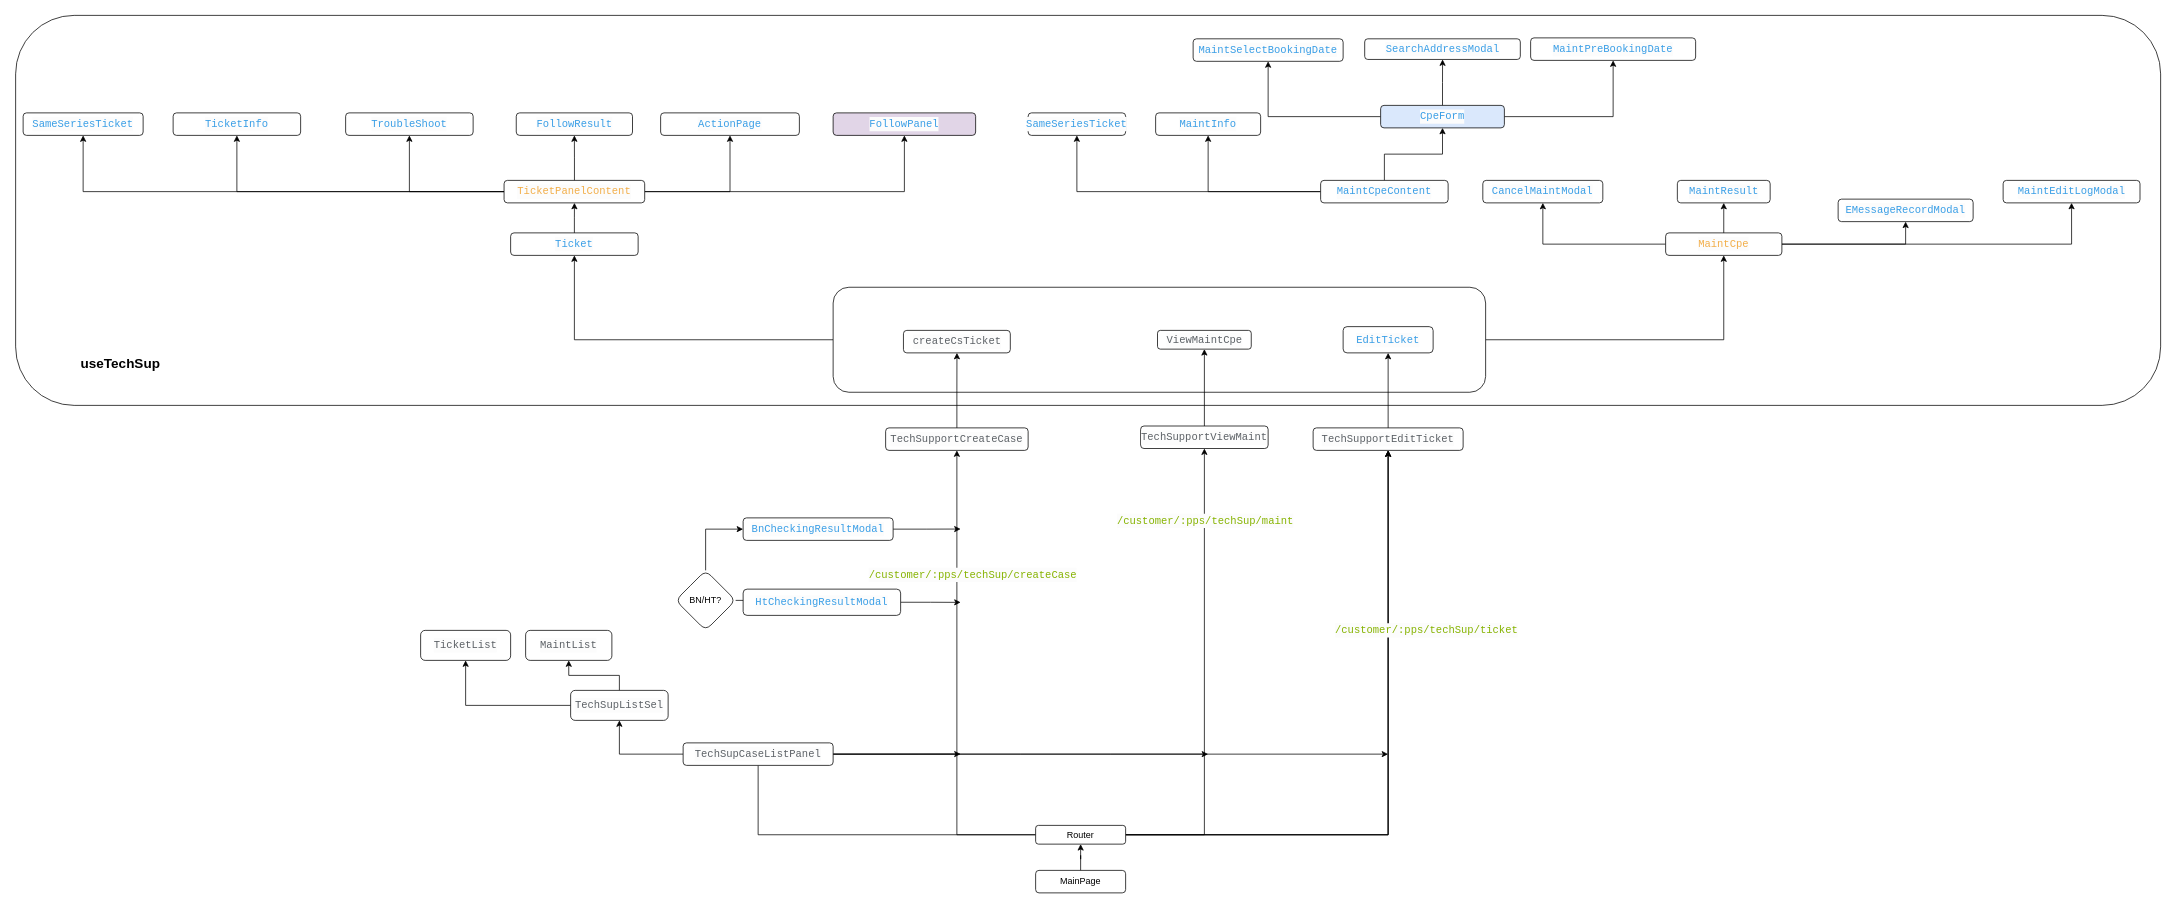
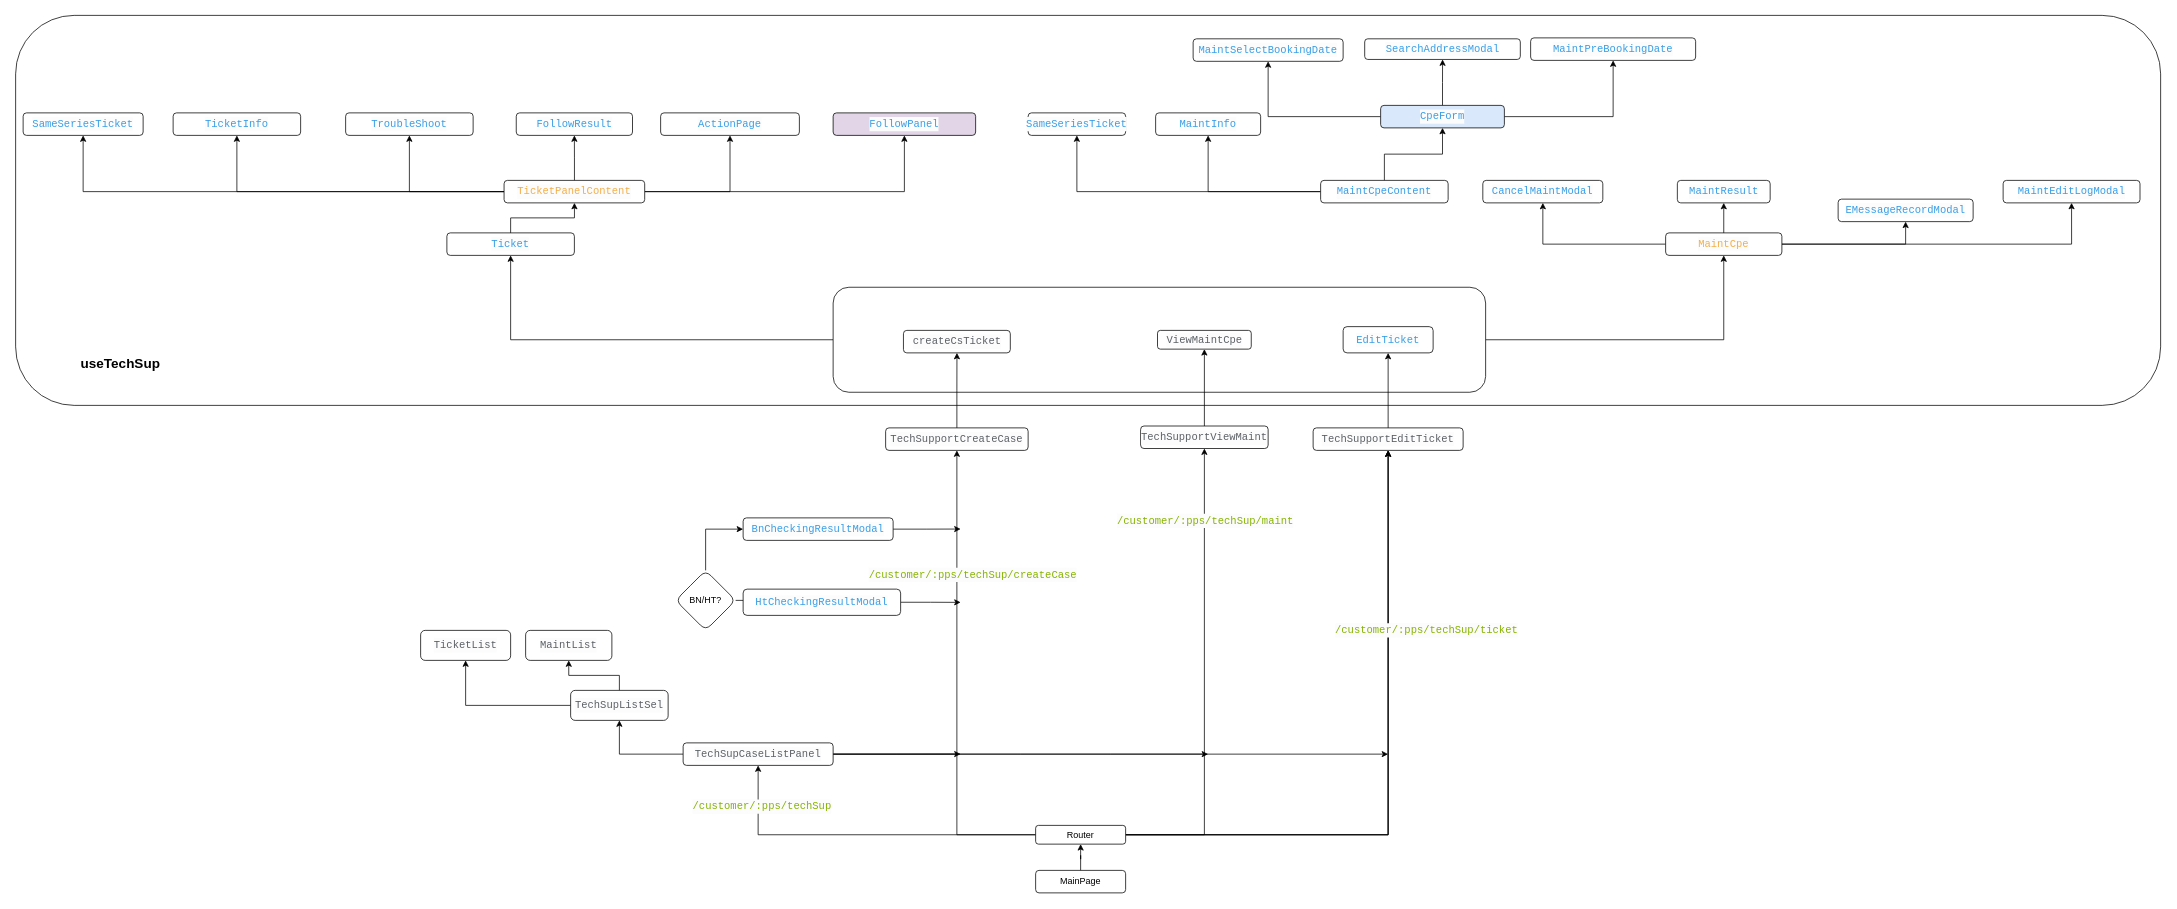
node "Ticket": moved (574, 244) -> (510, 244)
edge "TechSupCaseListPanel" -- "Router": arrowhead none -> classic
node "/customer/:pps/techSup": added
